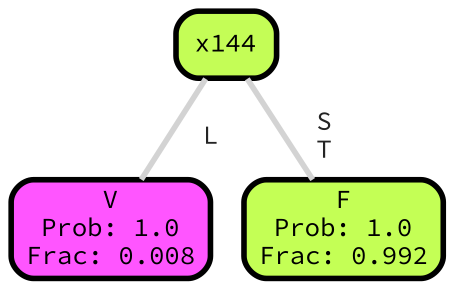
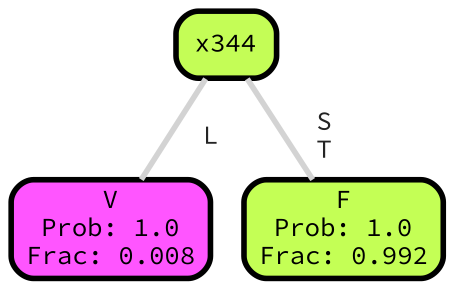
node "x144": label "x144" -> "x344"
